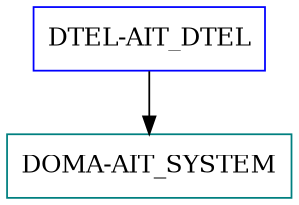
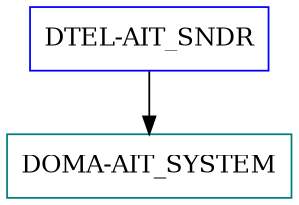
node "DTEL-AIT_DTEL": label "DTEL-AIT_DTEL" -> "DTEL-AIT_SNDR"
